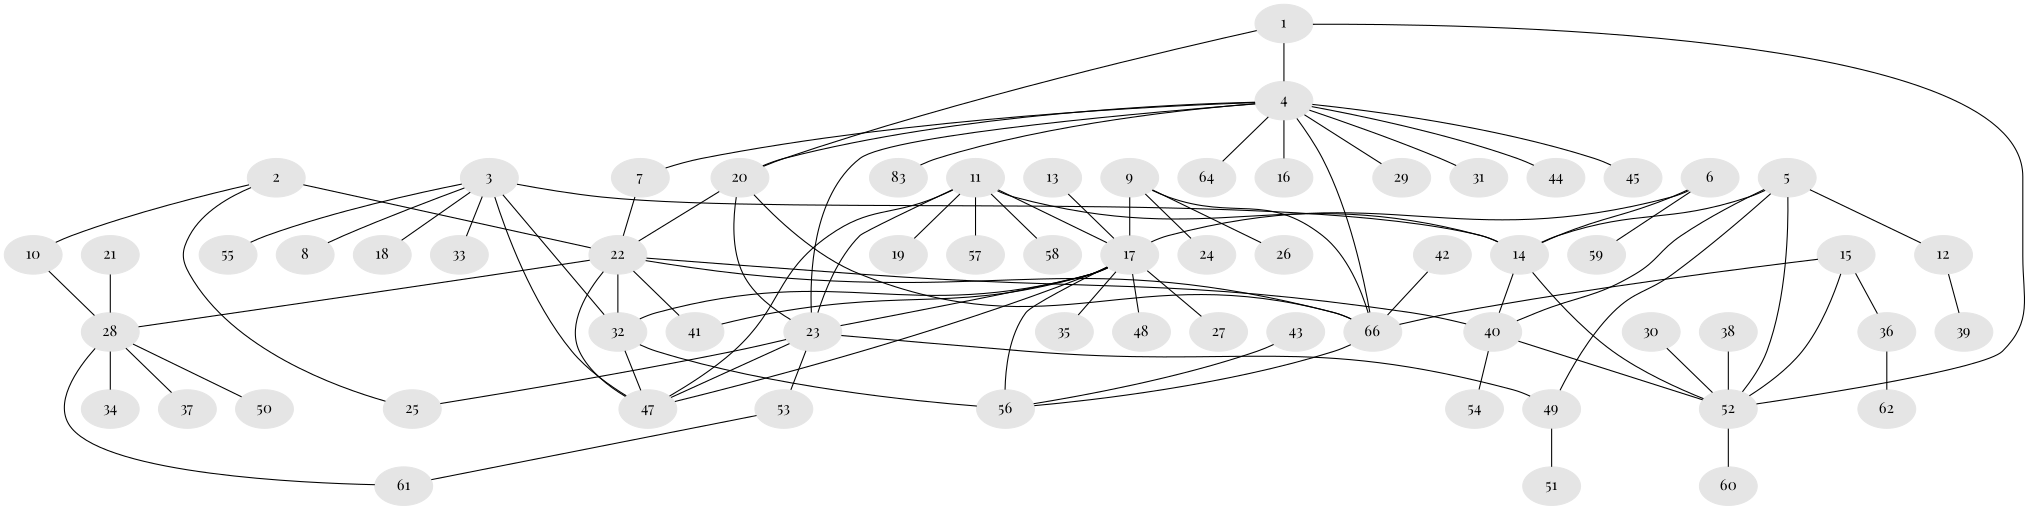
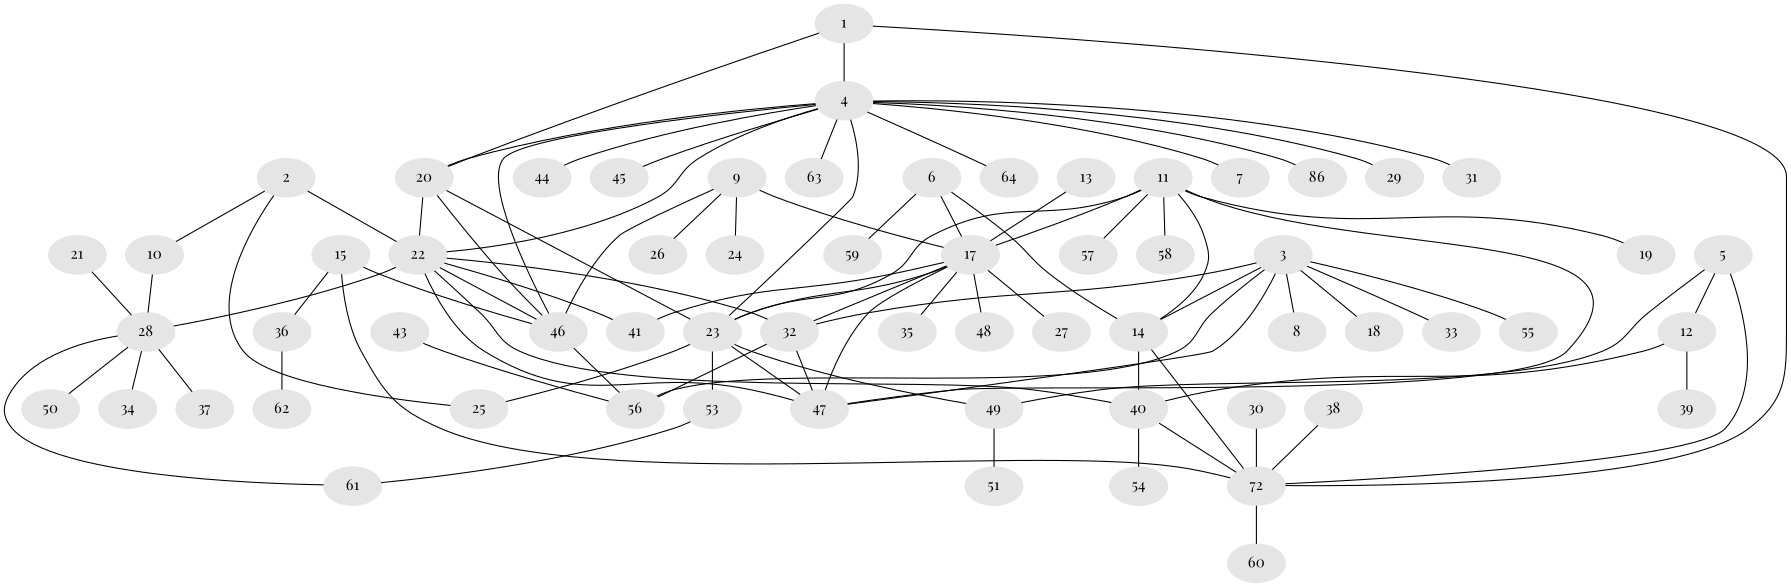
node "83": label "83" -> "63"
node "16": label "16" -> "86"
edge "5" -- "14": removed
edge "7" -- "22": now "4" -- "22"
node "42": removed
edge "5" -- "40": now "12" -- "40"
edge "17" -- "56": now "3" -- "56"
node "66": label "66" -> "46"
node "52": label "52" -> "72"
